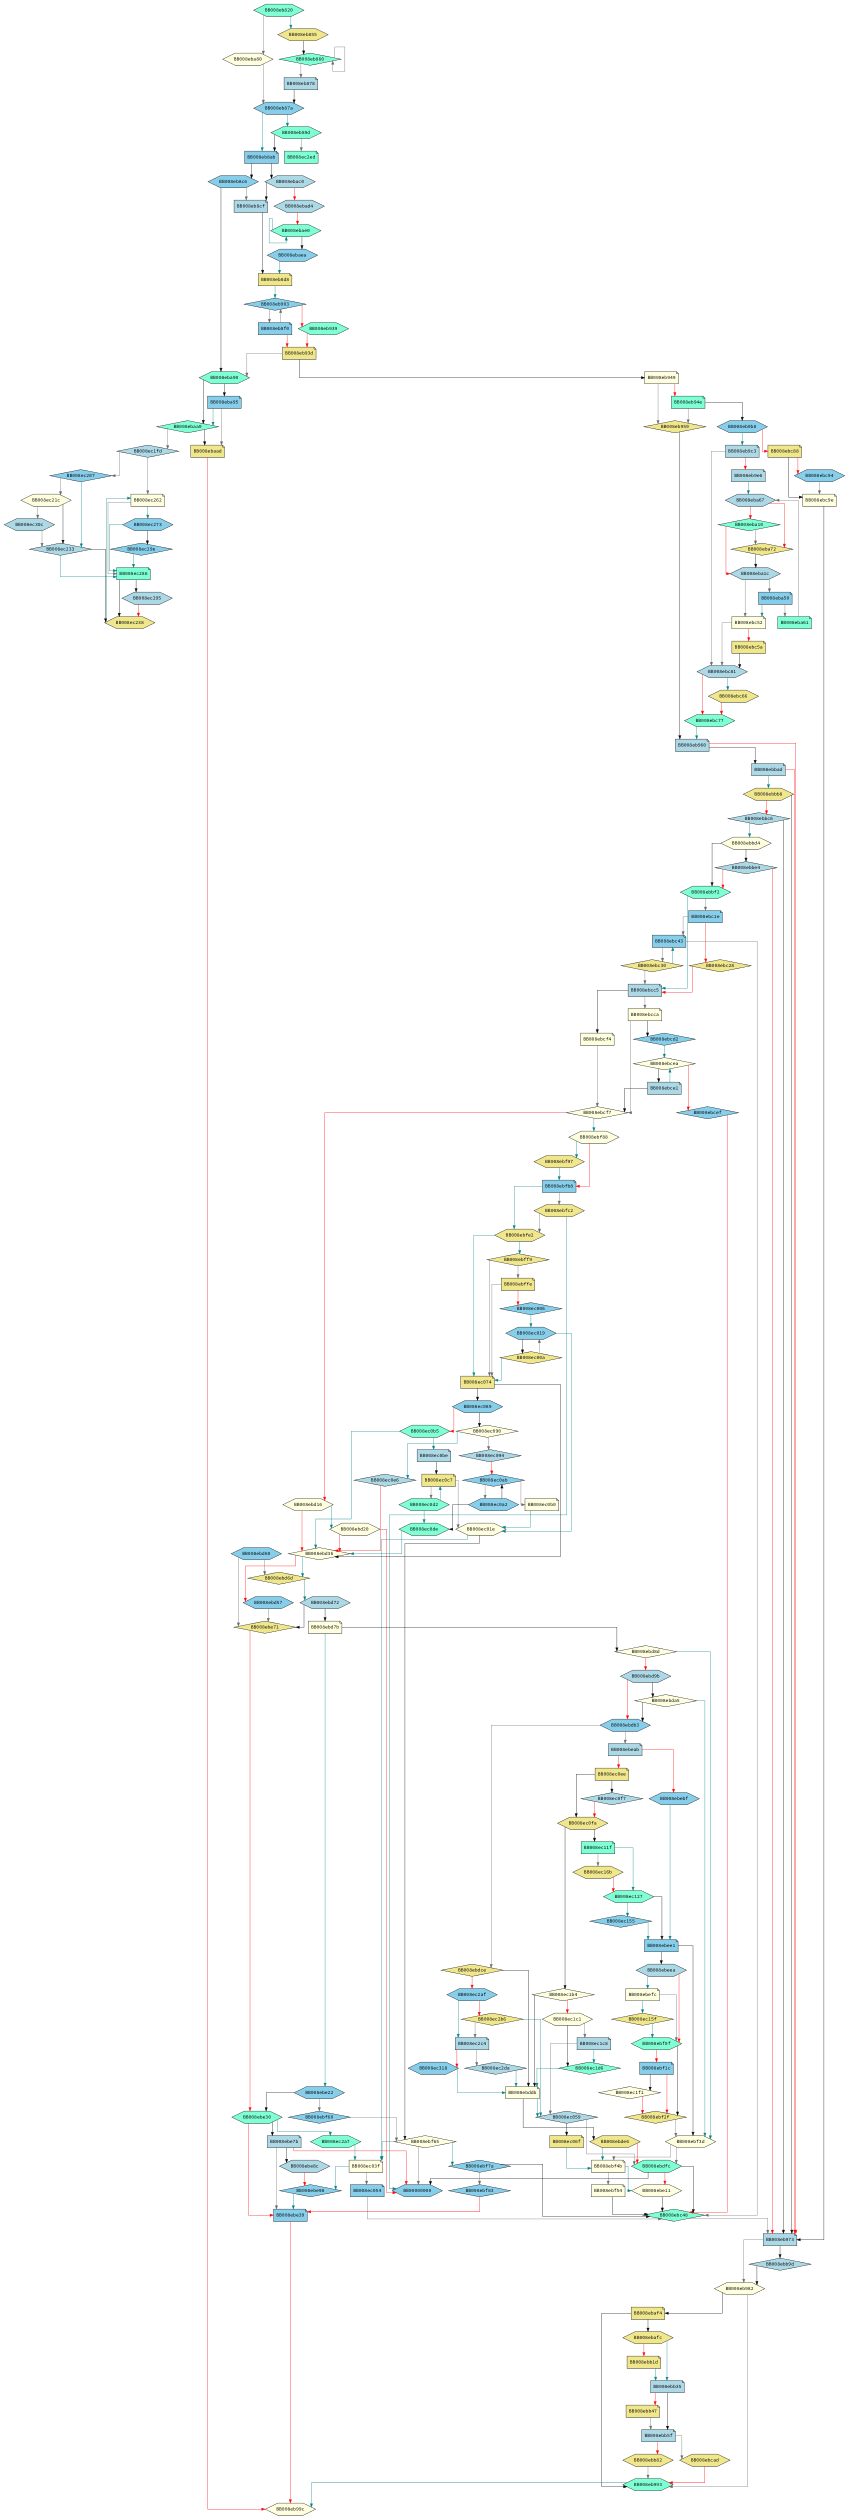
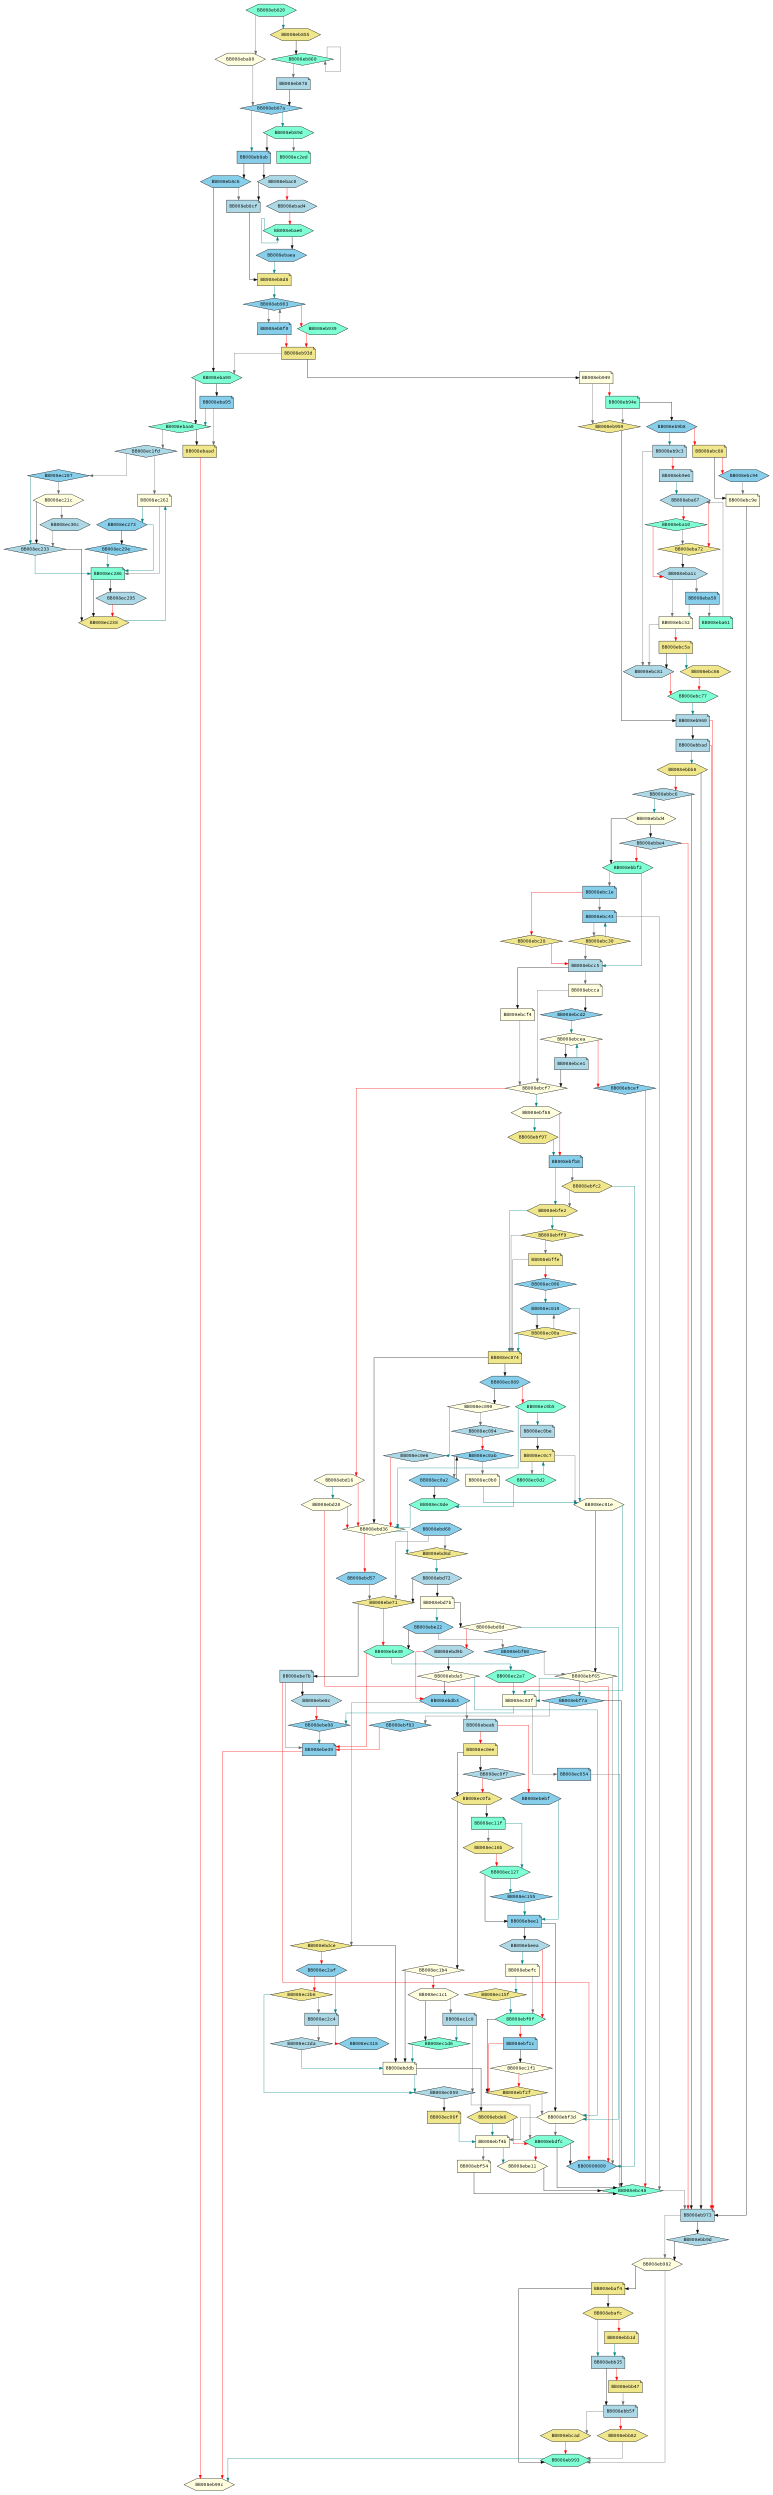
node "BB008eb87a": shape hexagon -> diamond
edge "BB008ebc81" -> "BB008ebc66": now "BB008ebc5a" -> "BB008ebc66"
edge "BB008ec318" -> "BB008ebddb": removed
edge "BB008ebe30" -> "BB008ebe7b": now "BB008ebe71" -> "BB008ebe7b"
